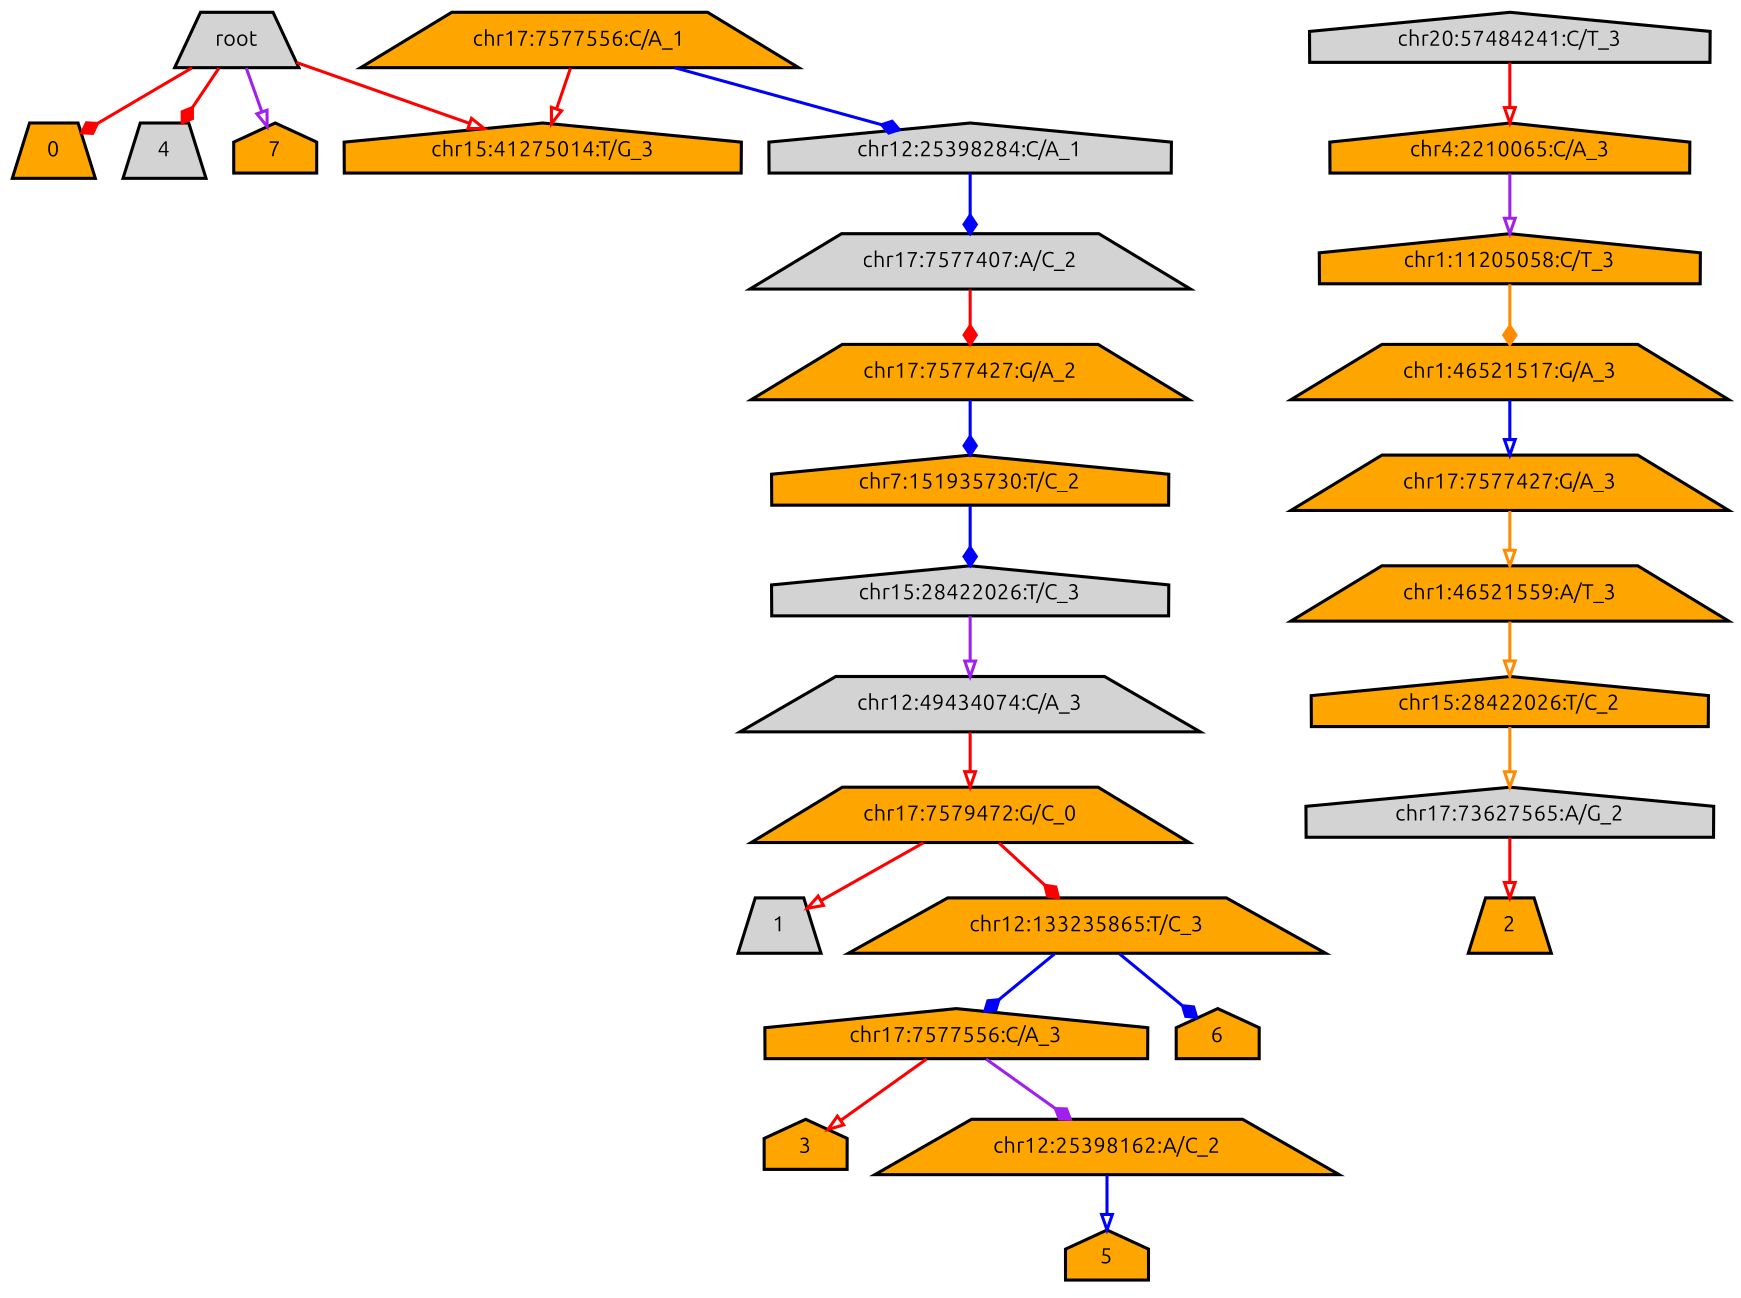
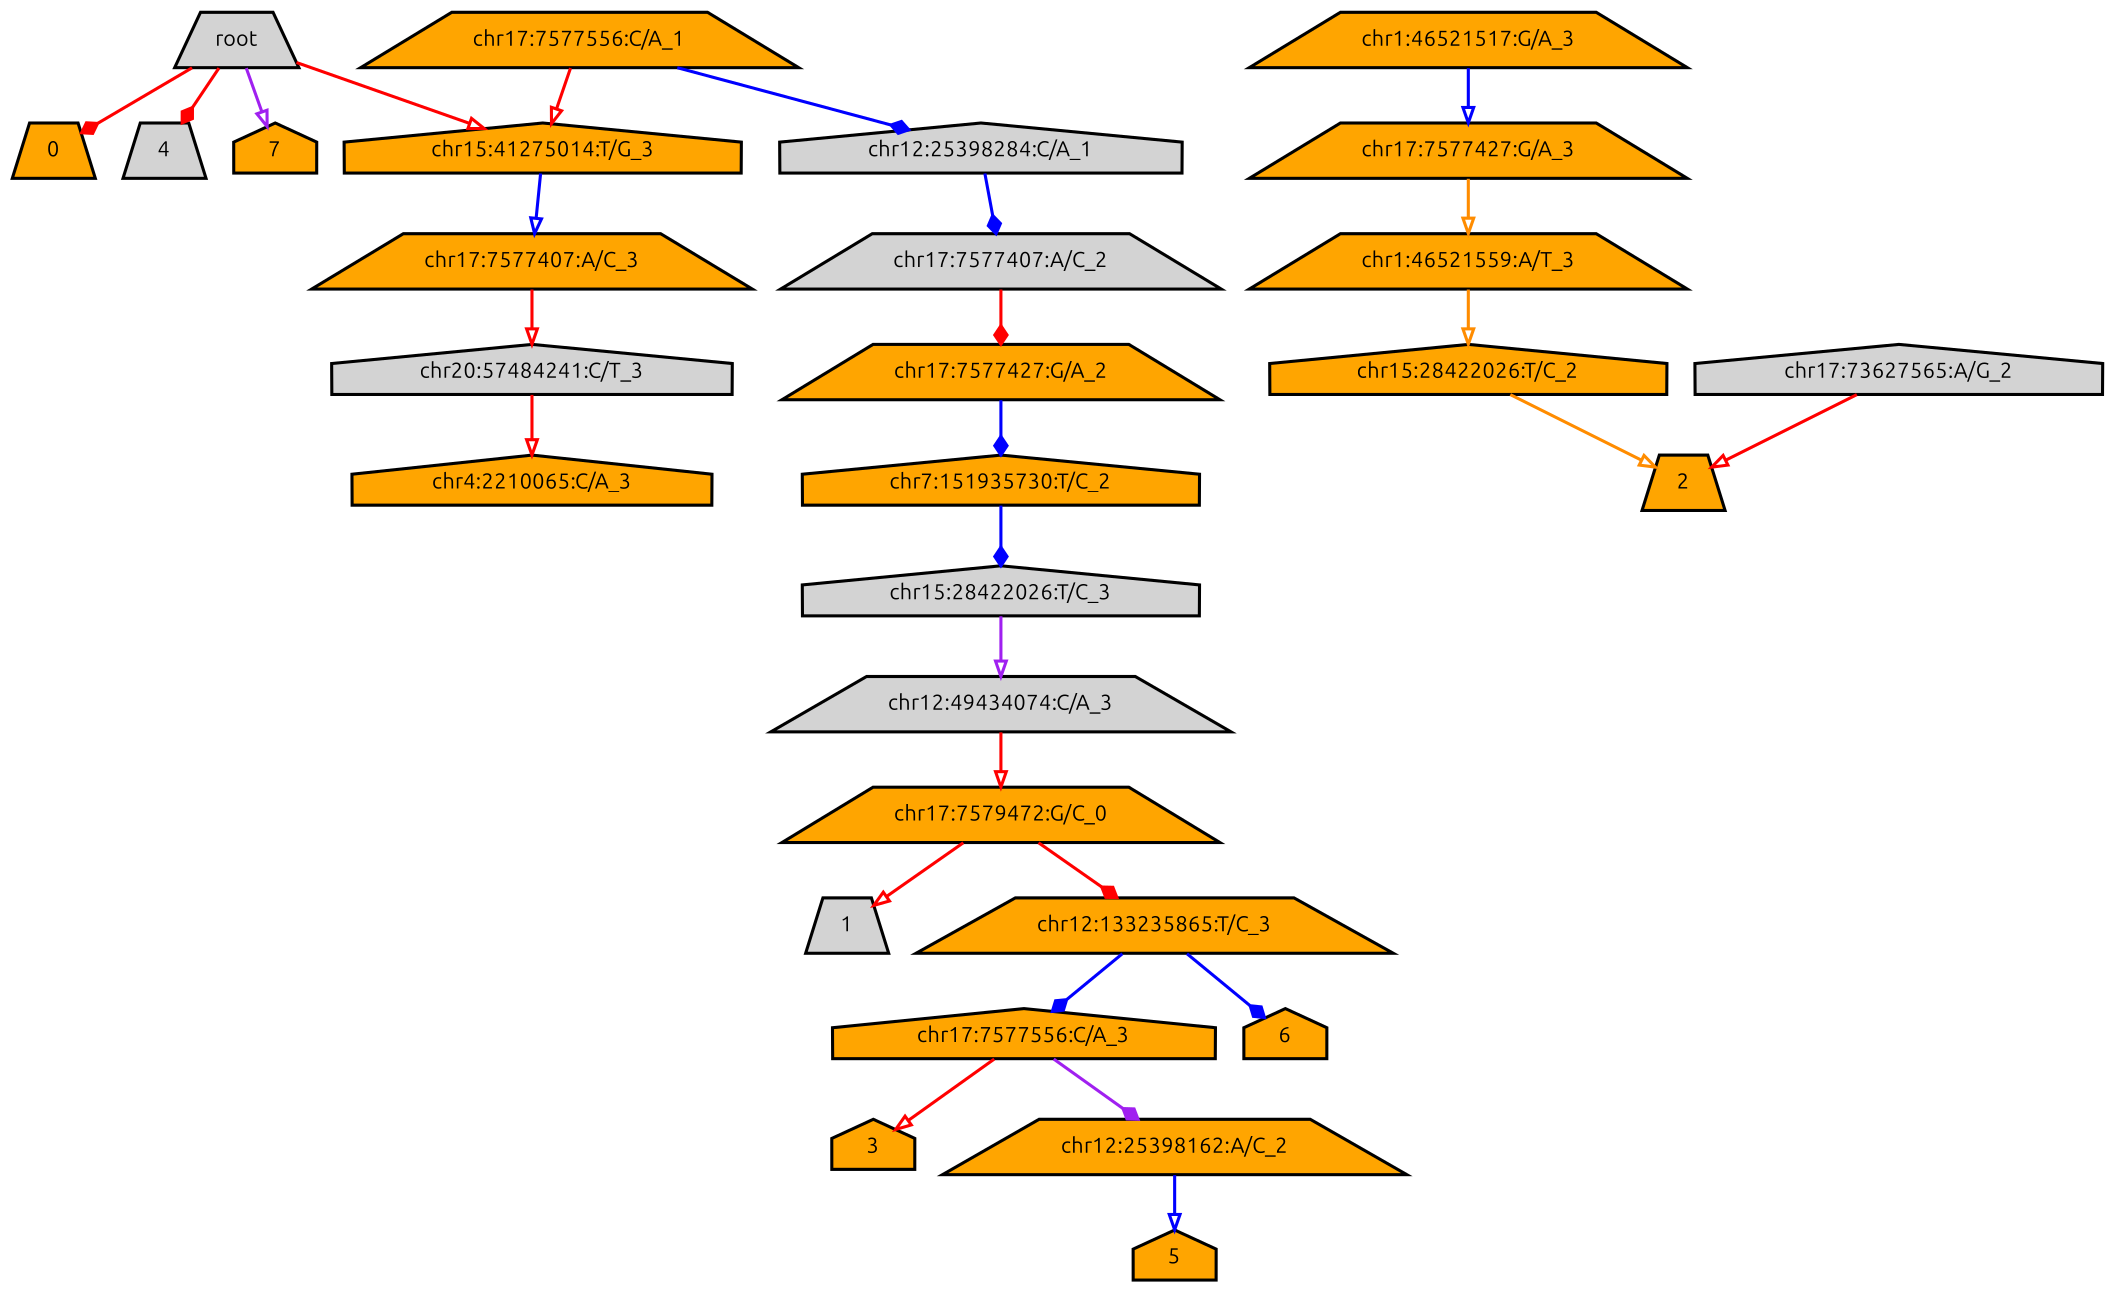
node "chr17:7577407:A/C_3": added
node "chr1:11205058:C/T_3": removed
edge "chr15:28422026:T/C_2" -> "chr17:73627565:A/G_2": now "chr15:28422026:T/C_2" -> "2"
